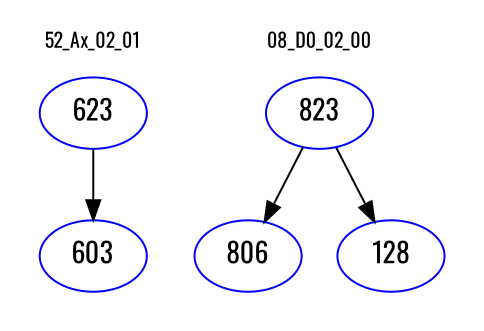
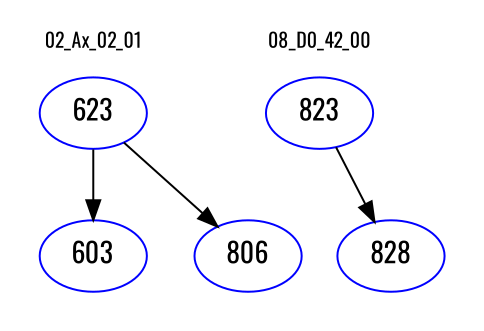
cluster "52_Ax_02_01": label "52_Ax_02_01" -> "02_Ax_02_01"
cluster "08_D0_02_00": label "08_D0_02_00" -> "08_D0_42_00"
edge "823" -> "806": now "623" -> "806"
node "128": label "128" -> "828"
